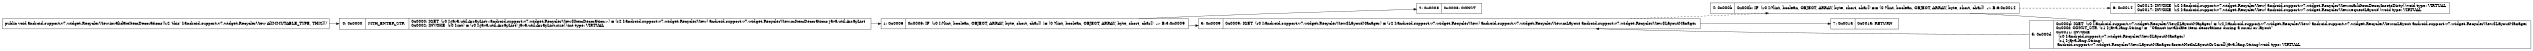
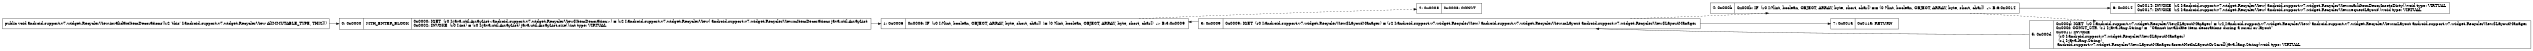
edge "4: 0x000b" -> "6: 0x0014": style dashed -> solid
edge "1: 0x0006" -> "2: 0x0008": style solid -> dashed
edge "4: 0x000b" -> "5: 0x000d": style solid -> dashed
node "0: 0x0000": text "MTH_ENTER_STR" -> "MTH_ENTER_BLOCK"
node "7: 0x001a": text "0x001a: RETURN" -> "0x011a: RETURN"
edge "1: 0x0006" -> "3: 0x0009": reversed
